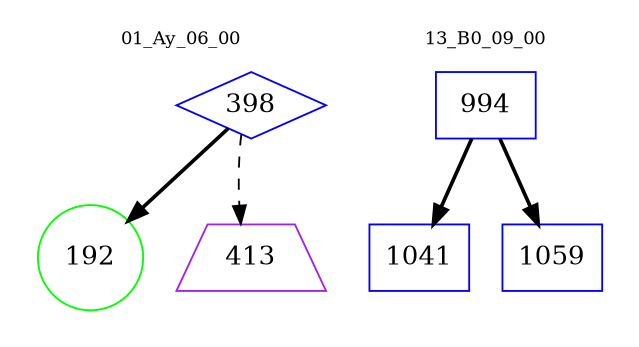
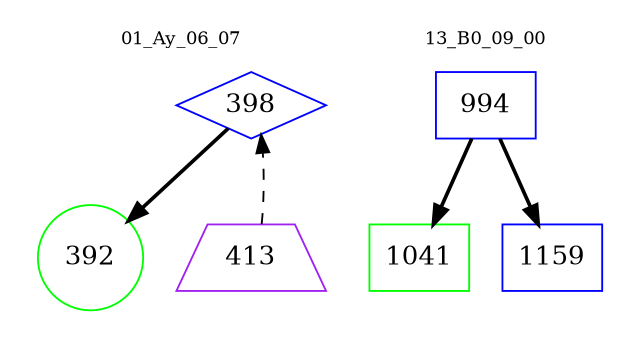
cluster "01_Ay_06_00": label "01_Ay_06_00" -> "01_Ay_06_07"
edge "398" -> "413": reversed
node "192": label "192" -> "392"
node "1041": color blue -> green
node "1059": label "1059" -> "1159"
